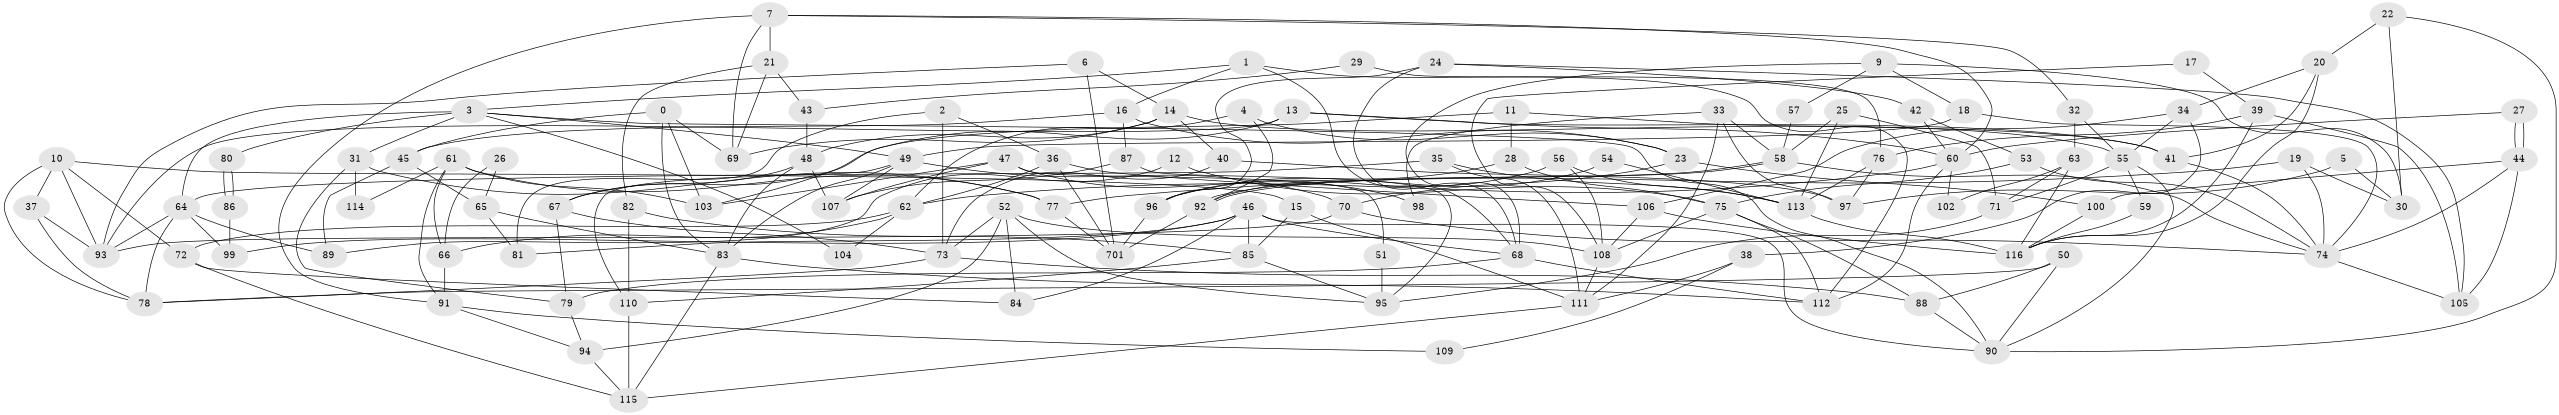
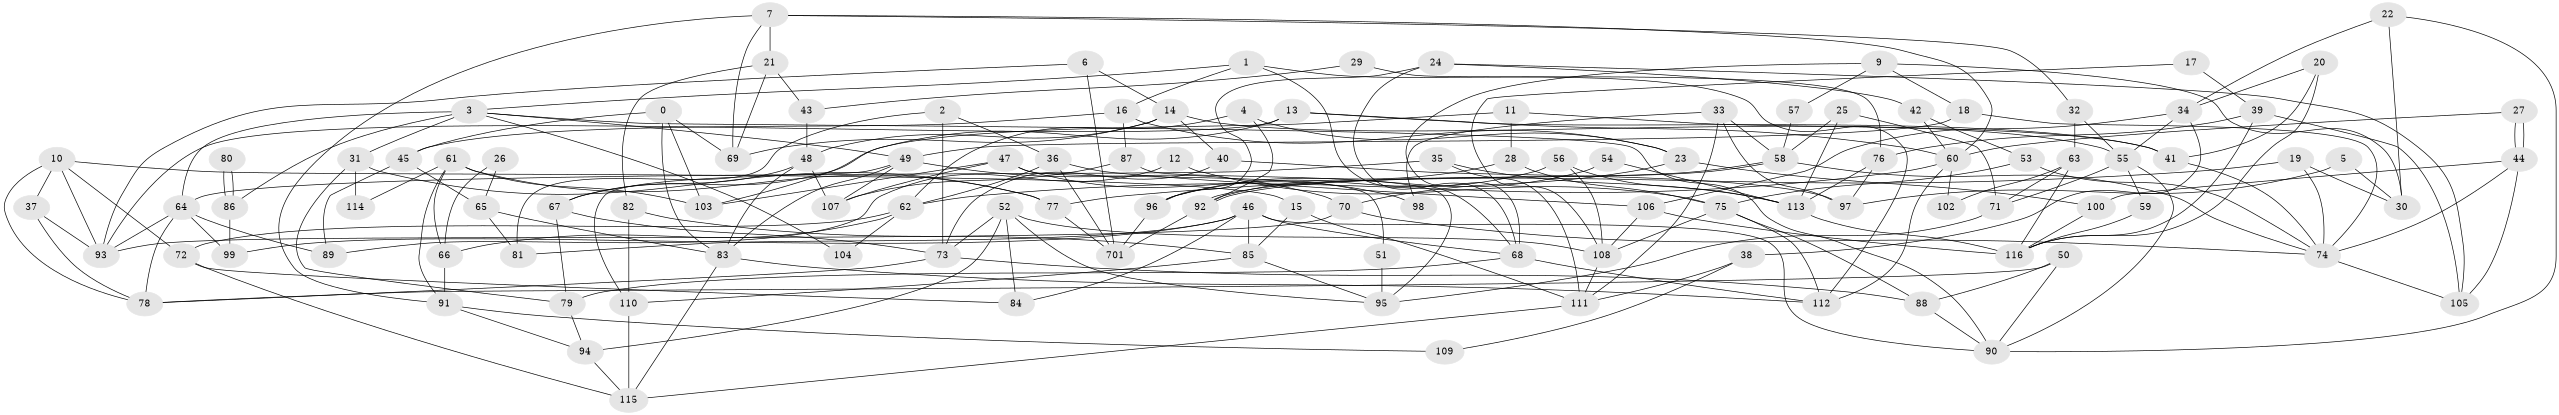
edge "22" -- "20": now "22" -- "34"
edge "3" -- "80": now "3" -- "86"
